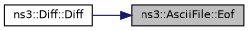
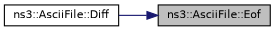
node "ns3::Diff::Diff": label "ns3::Diff::Diff" -> "ns3::AsciiFile::Diff"
